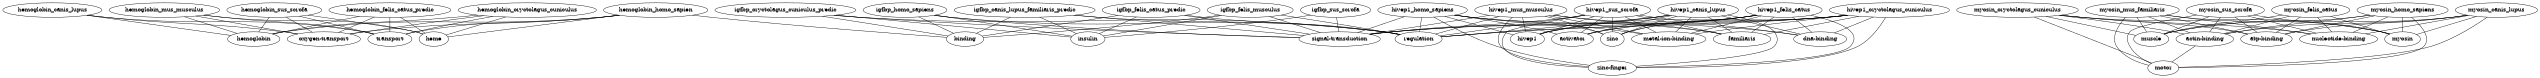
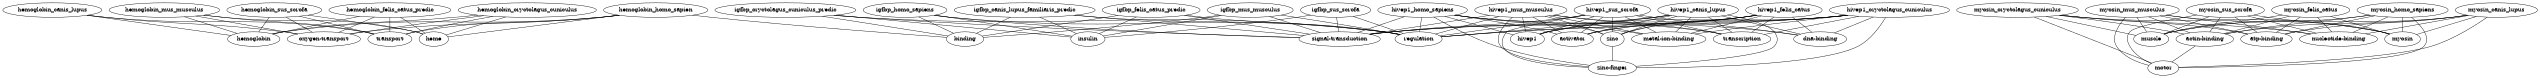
node "igfbp_felis_musculus": label "igfbp_felis_musculus" -> "igfbp_mus_musculus"
node "myosin_mus_familiaris": label "myosin_mus_familiaris" -> "myosin_mus_musculus"
edge "igfbp_sus_scrofa" -- "regulation": added
edge "hivep1_mus_musculus" -- "activator": added
node "familiaris": label "familiaris" -> "transcription"
edge "hivep1_felis_catus" -- "zinc-finger": now "zinc" -- "zinc-finger"
